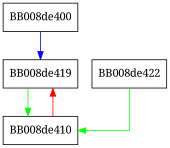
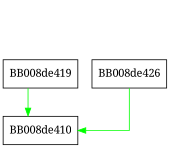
node "BB008de400": removed
node "BB008de422": label "BB008de422" -> "BB008de426"
edge "BB008de410" -> "BB008de419": removed
